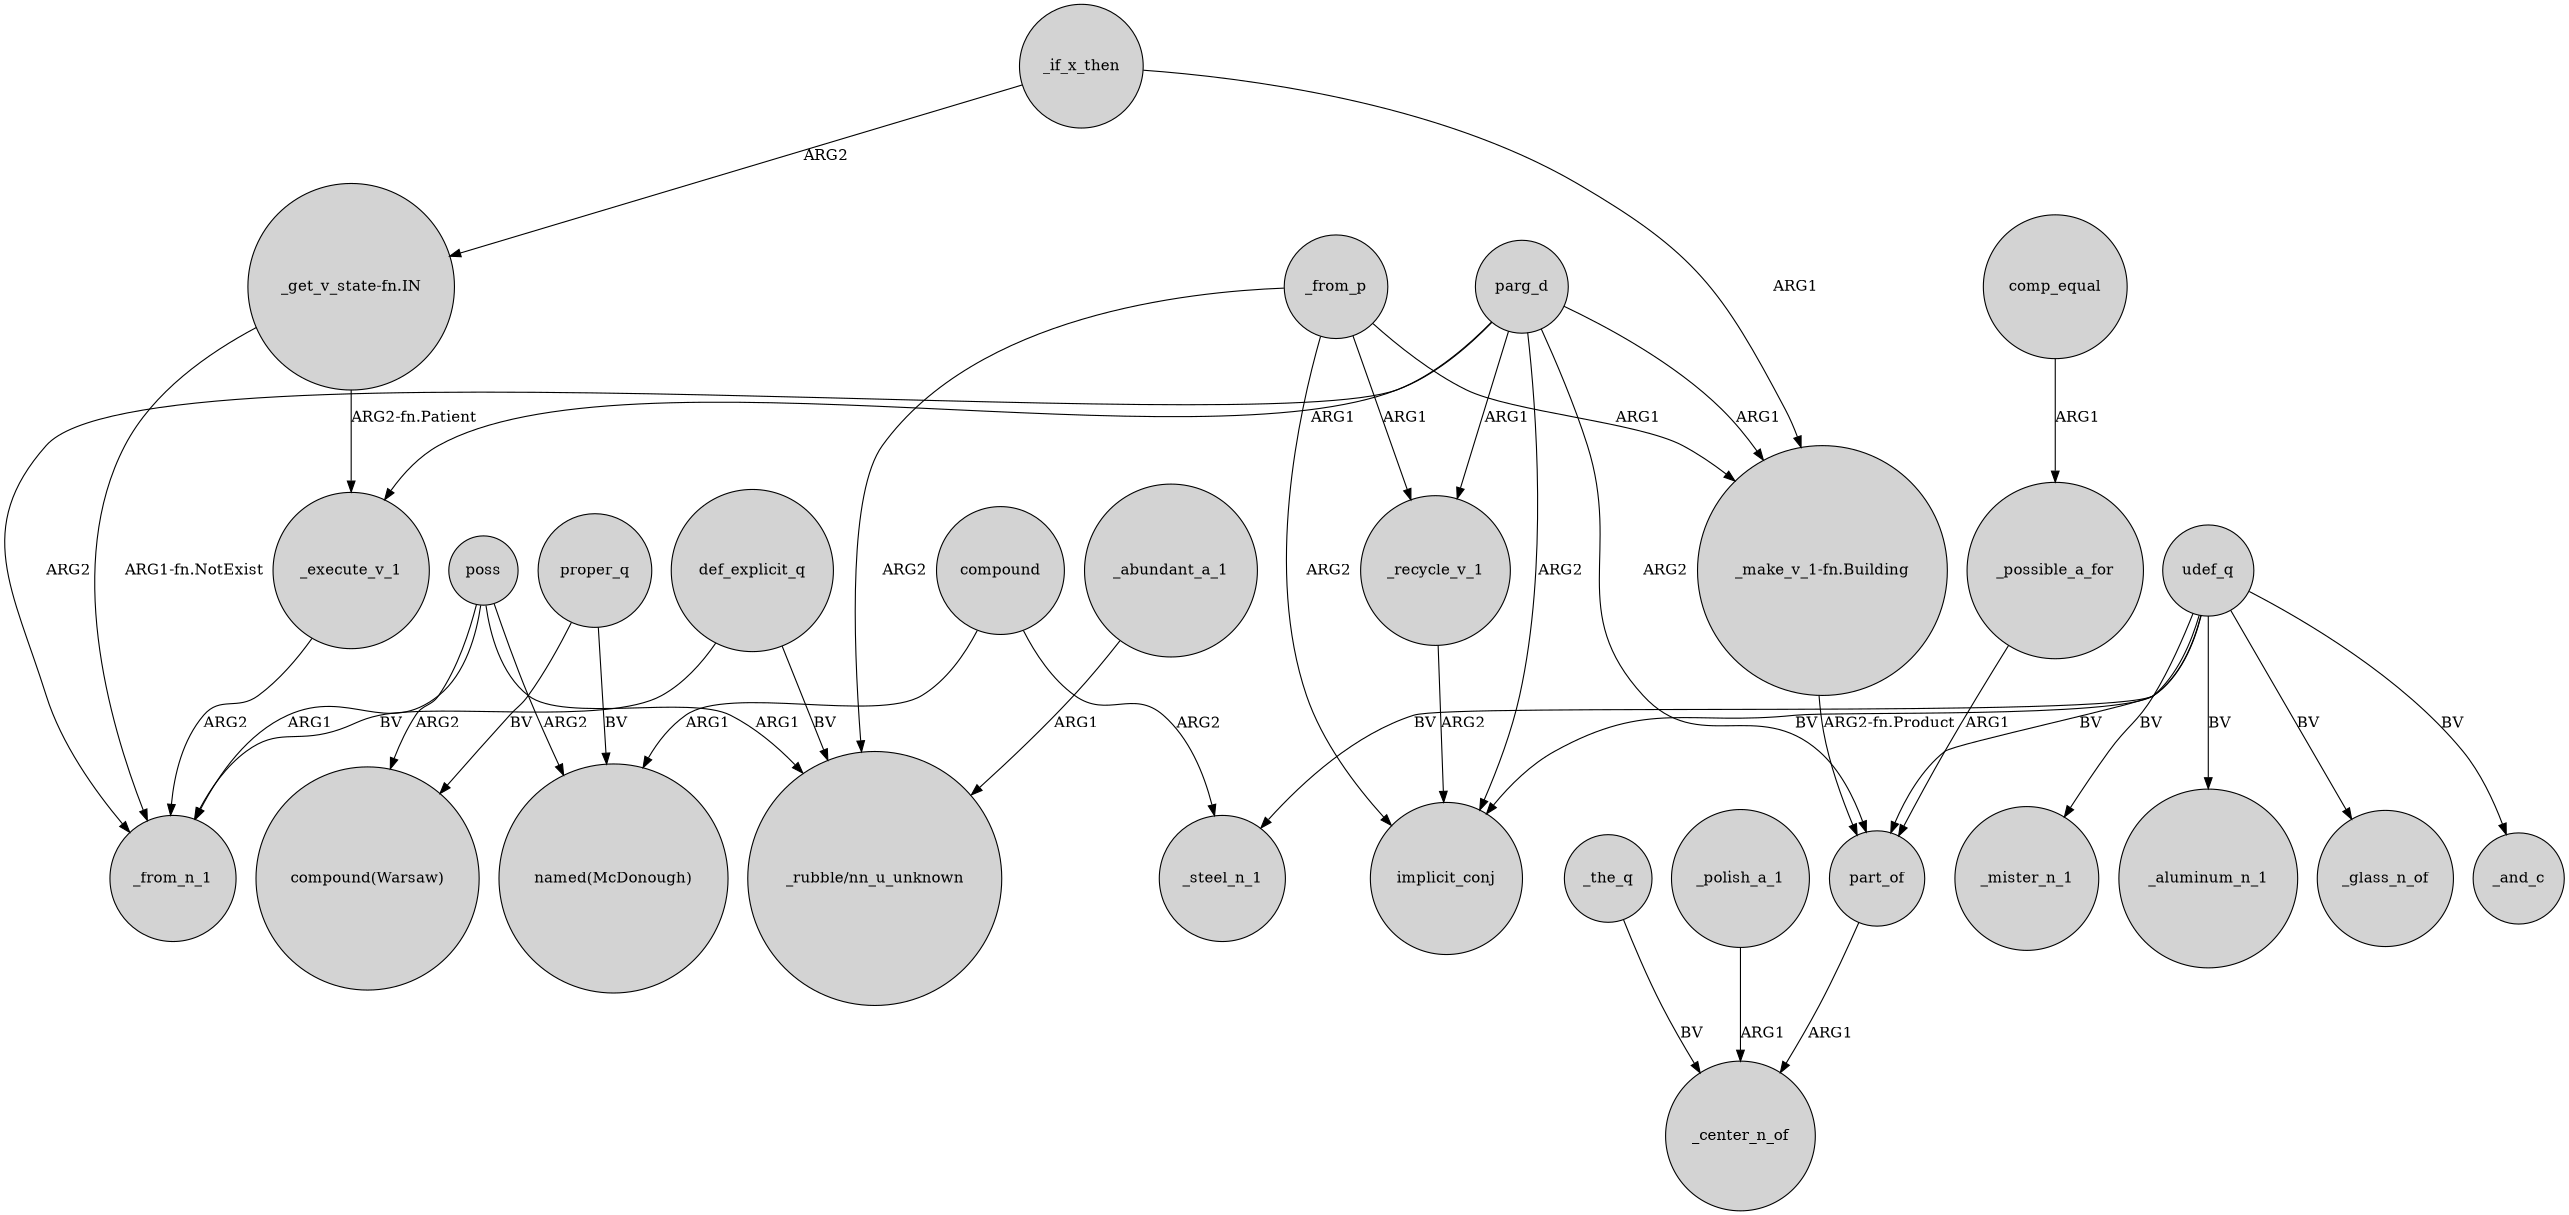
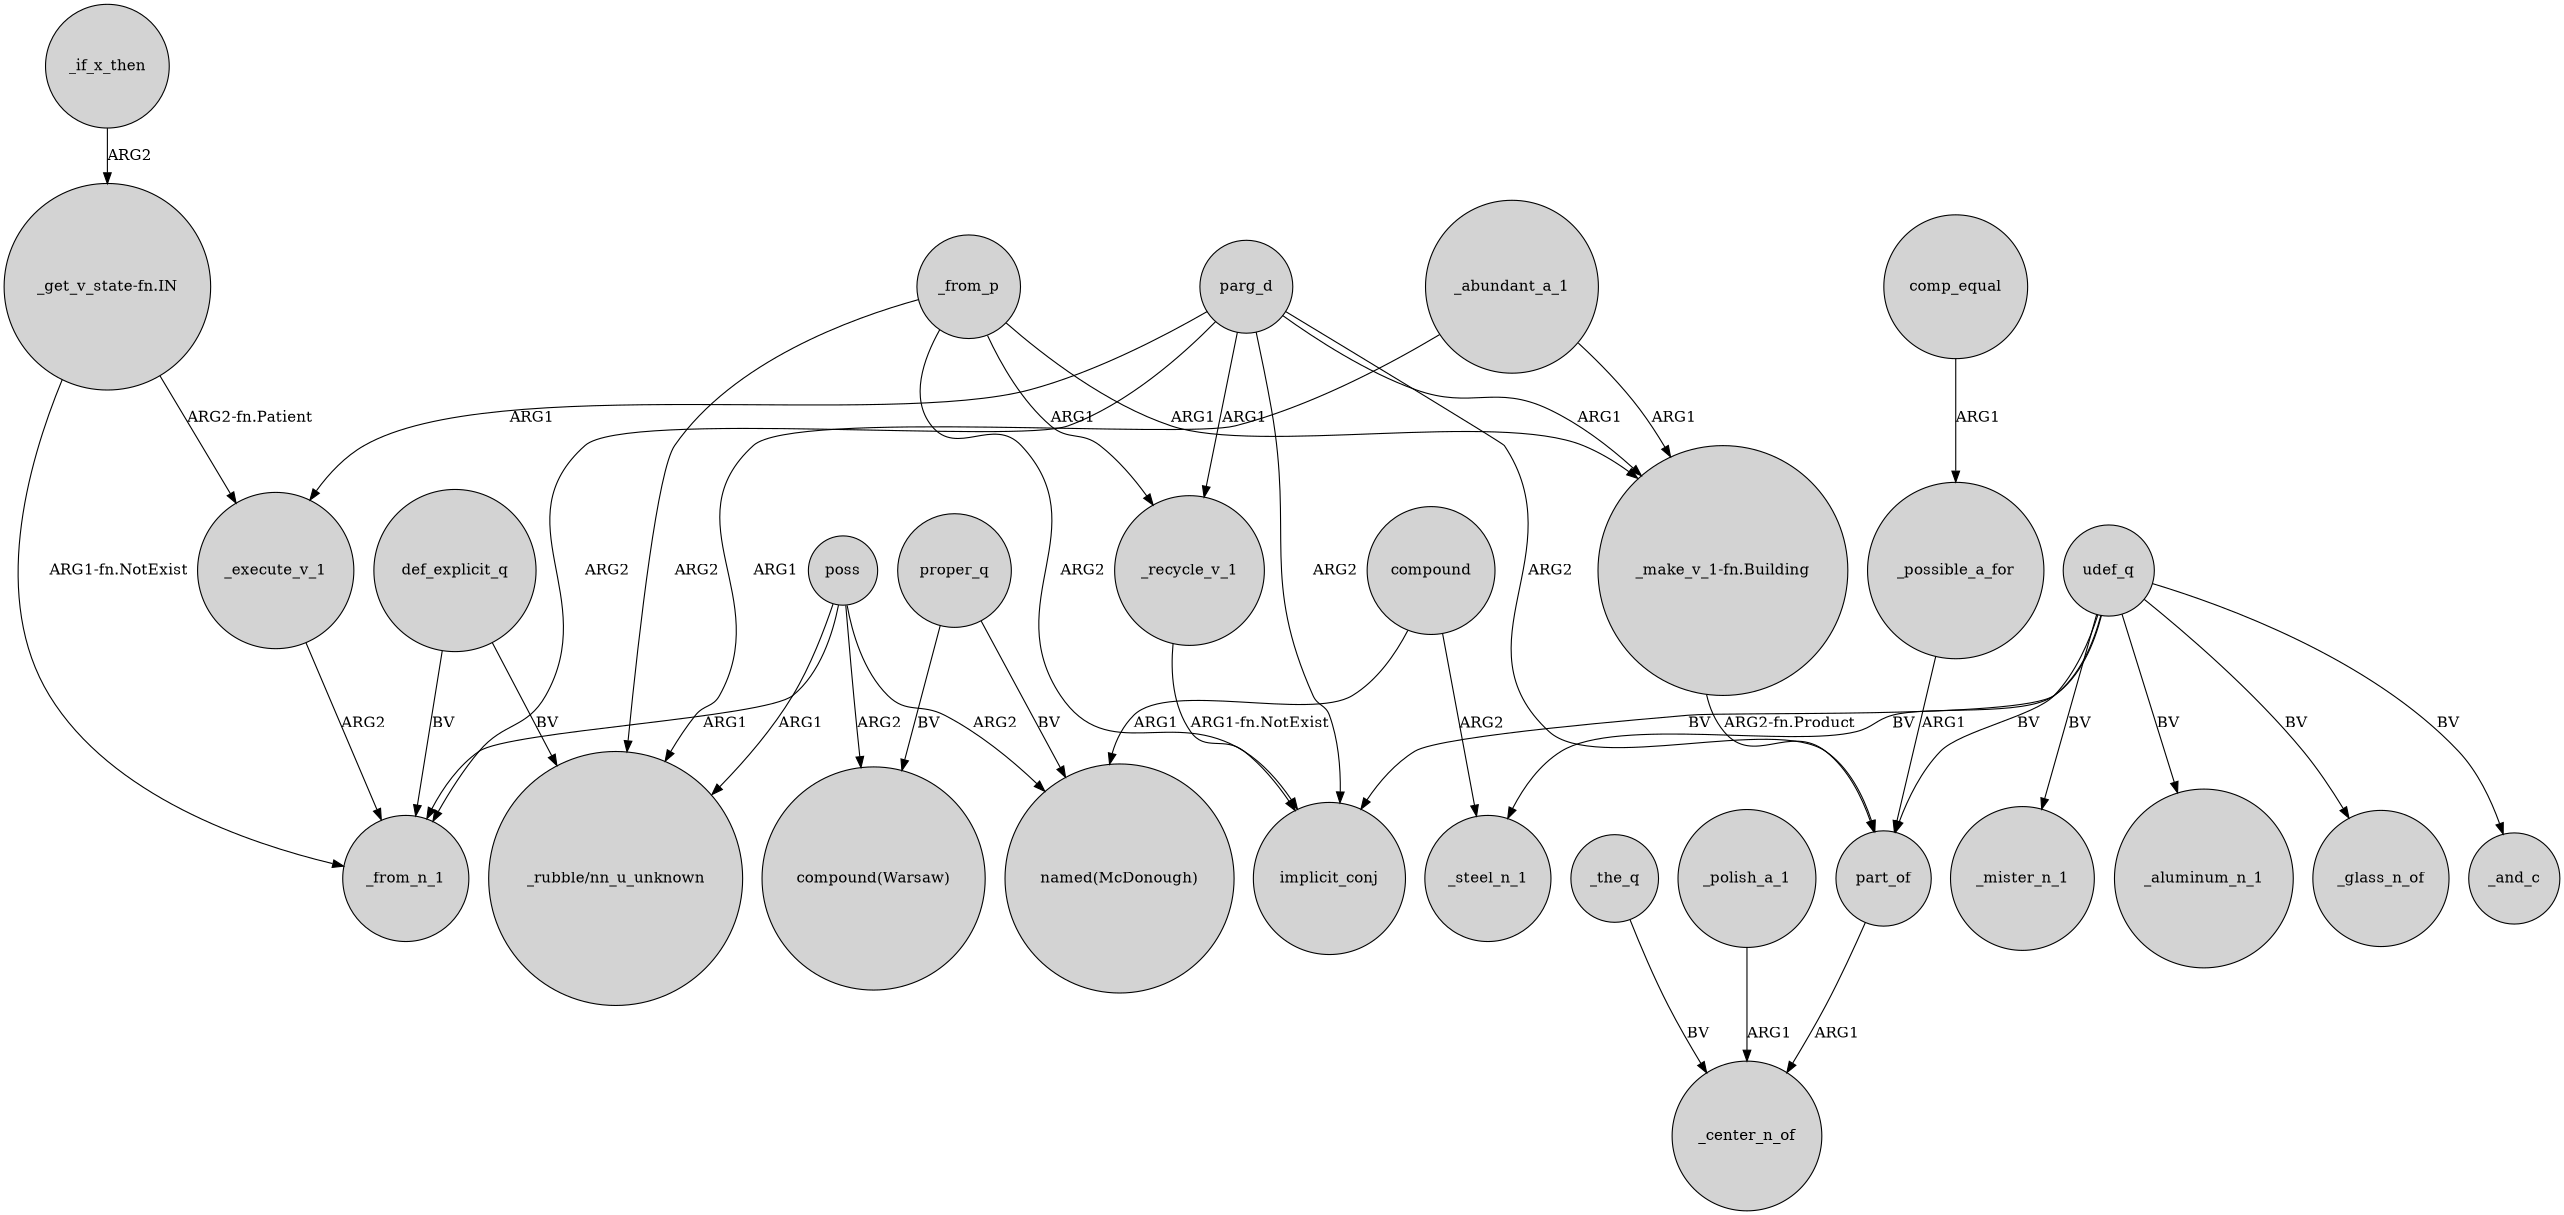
edge "_if_x_then" -> "_make_v_1-fn.Building": now "_abundant_a_1" -> "_make_v_1-fn.Building"
edge "_recycle_v_1" -> "implicit_conj": label "ARG2" -> "ARG1-fn.NotExist"
